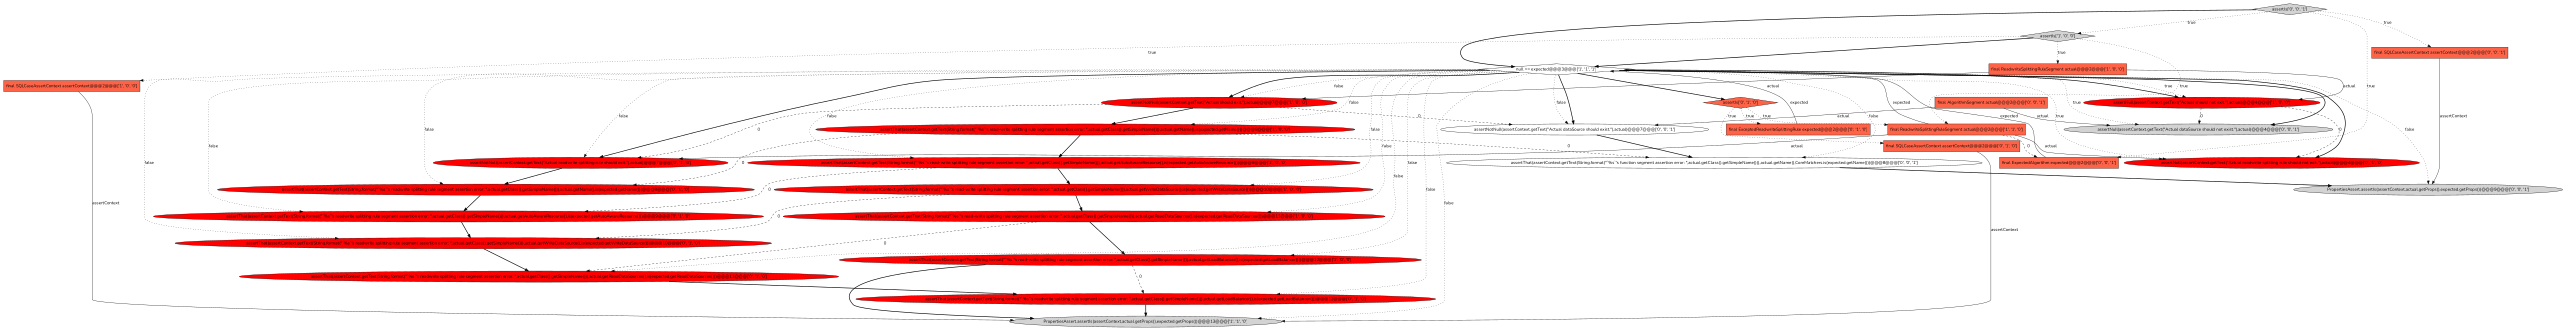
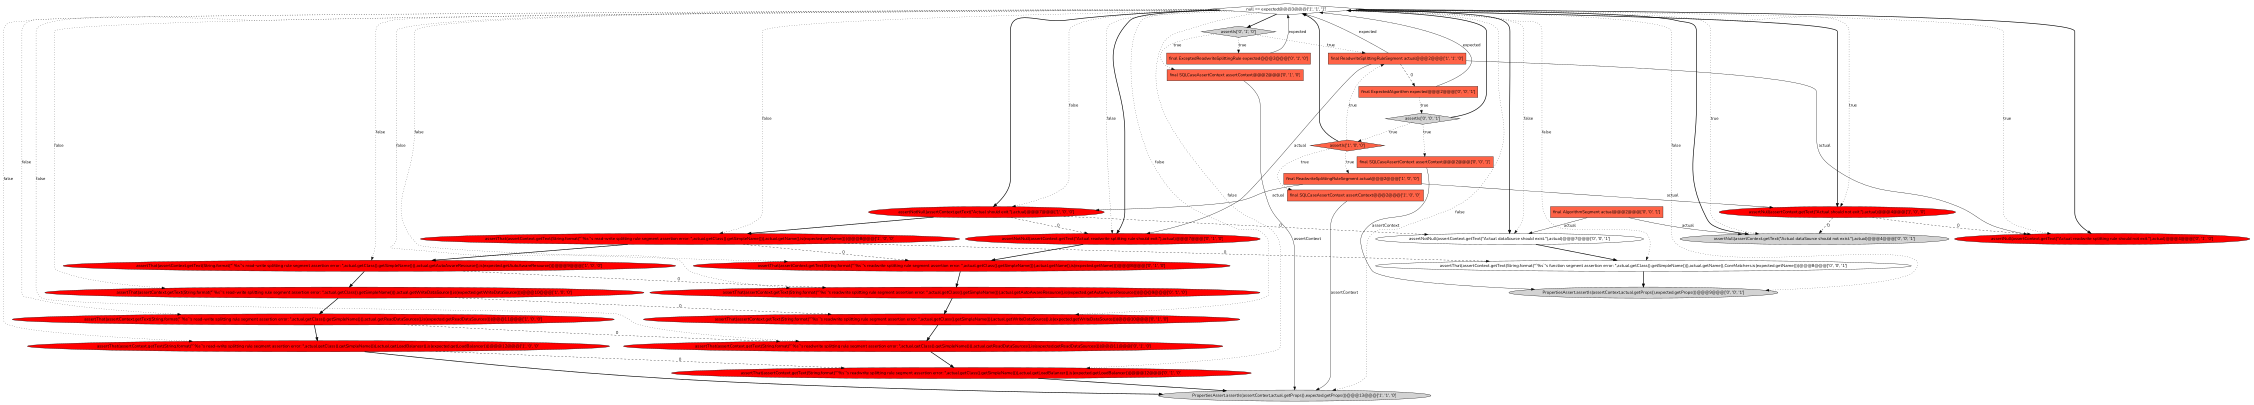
node "assertIs['1', '0', '0']": fillcolor lightgray -> tomato
node "assertIs['0', '1', '0']": fillcolor tomato -> lightgray
edge "assertIs['0', '0', '1']" -> "final ExpectedAlgorithm expected@@@2@@@['0', '0', '1']": reversed
